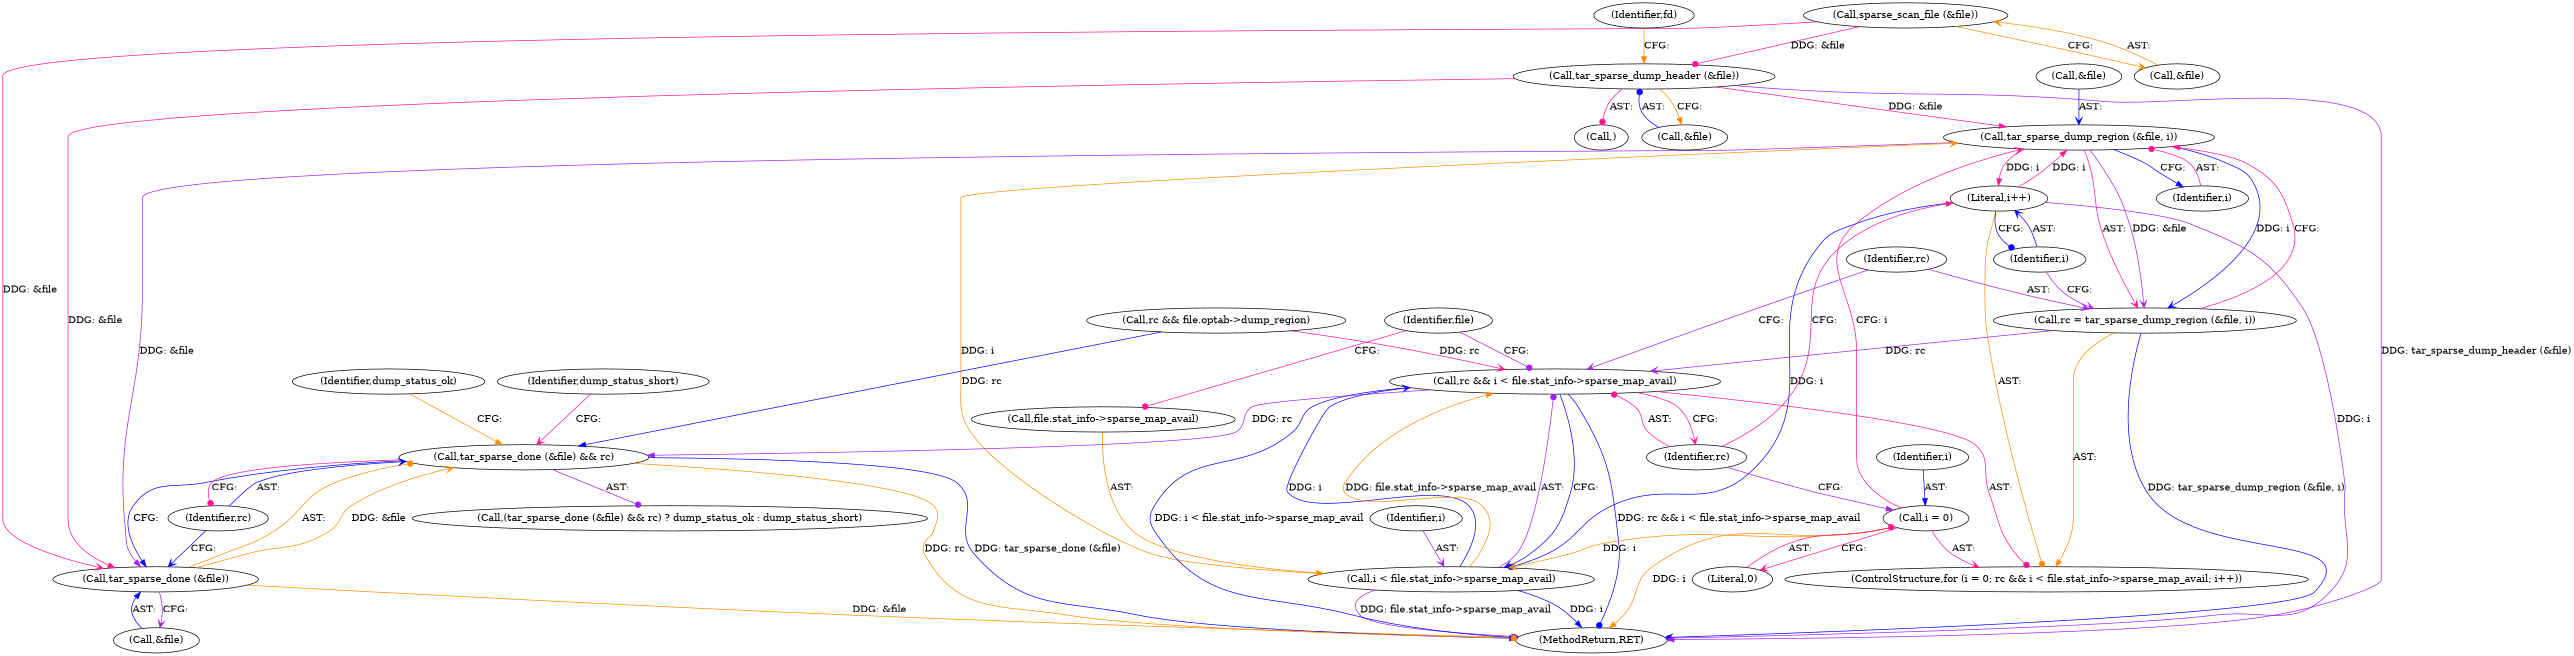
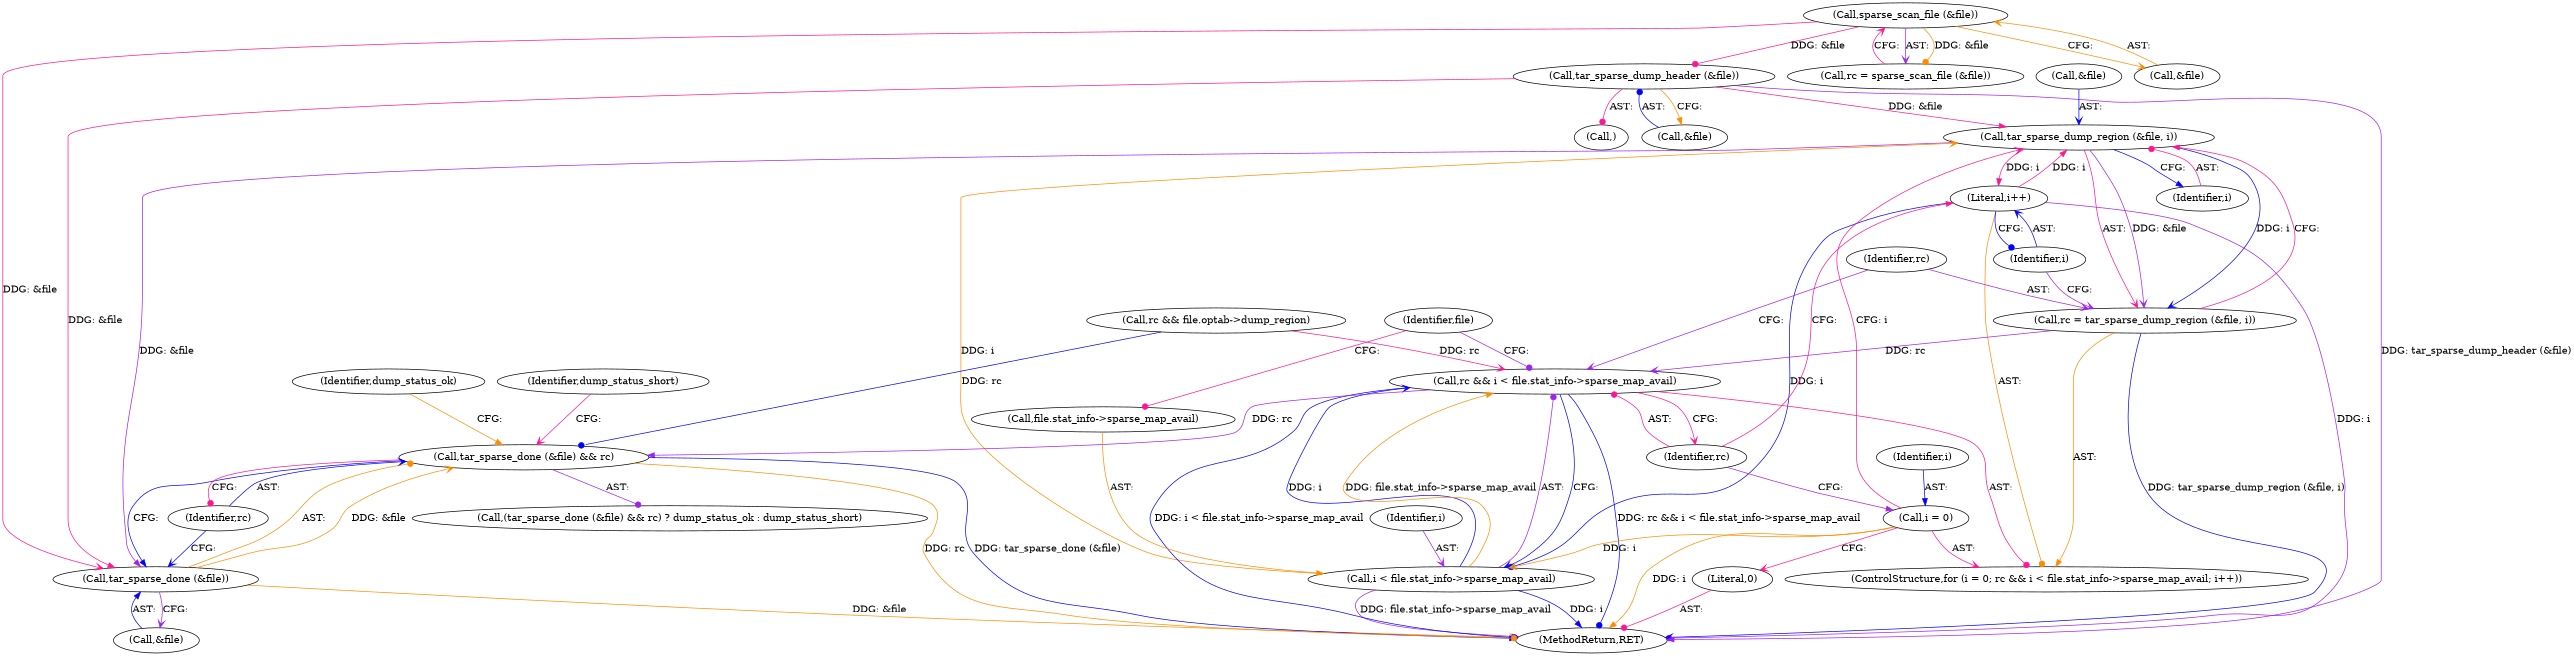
node "(Identifier,fd)": removed
node "(Call,rc = sparse_scan_file (&file))": added
edge "(Call,rc && file.optab->dump_region)" -> "(Call,tar_sparse_done (&file) && rc)": arrowhead normal -> dot
edge "(Literal,0)" -> "(Call,i = 0)": now "(Literal,0)" -> "(MethodReturn,RET)"
